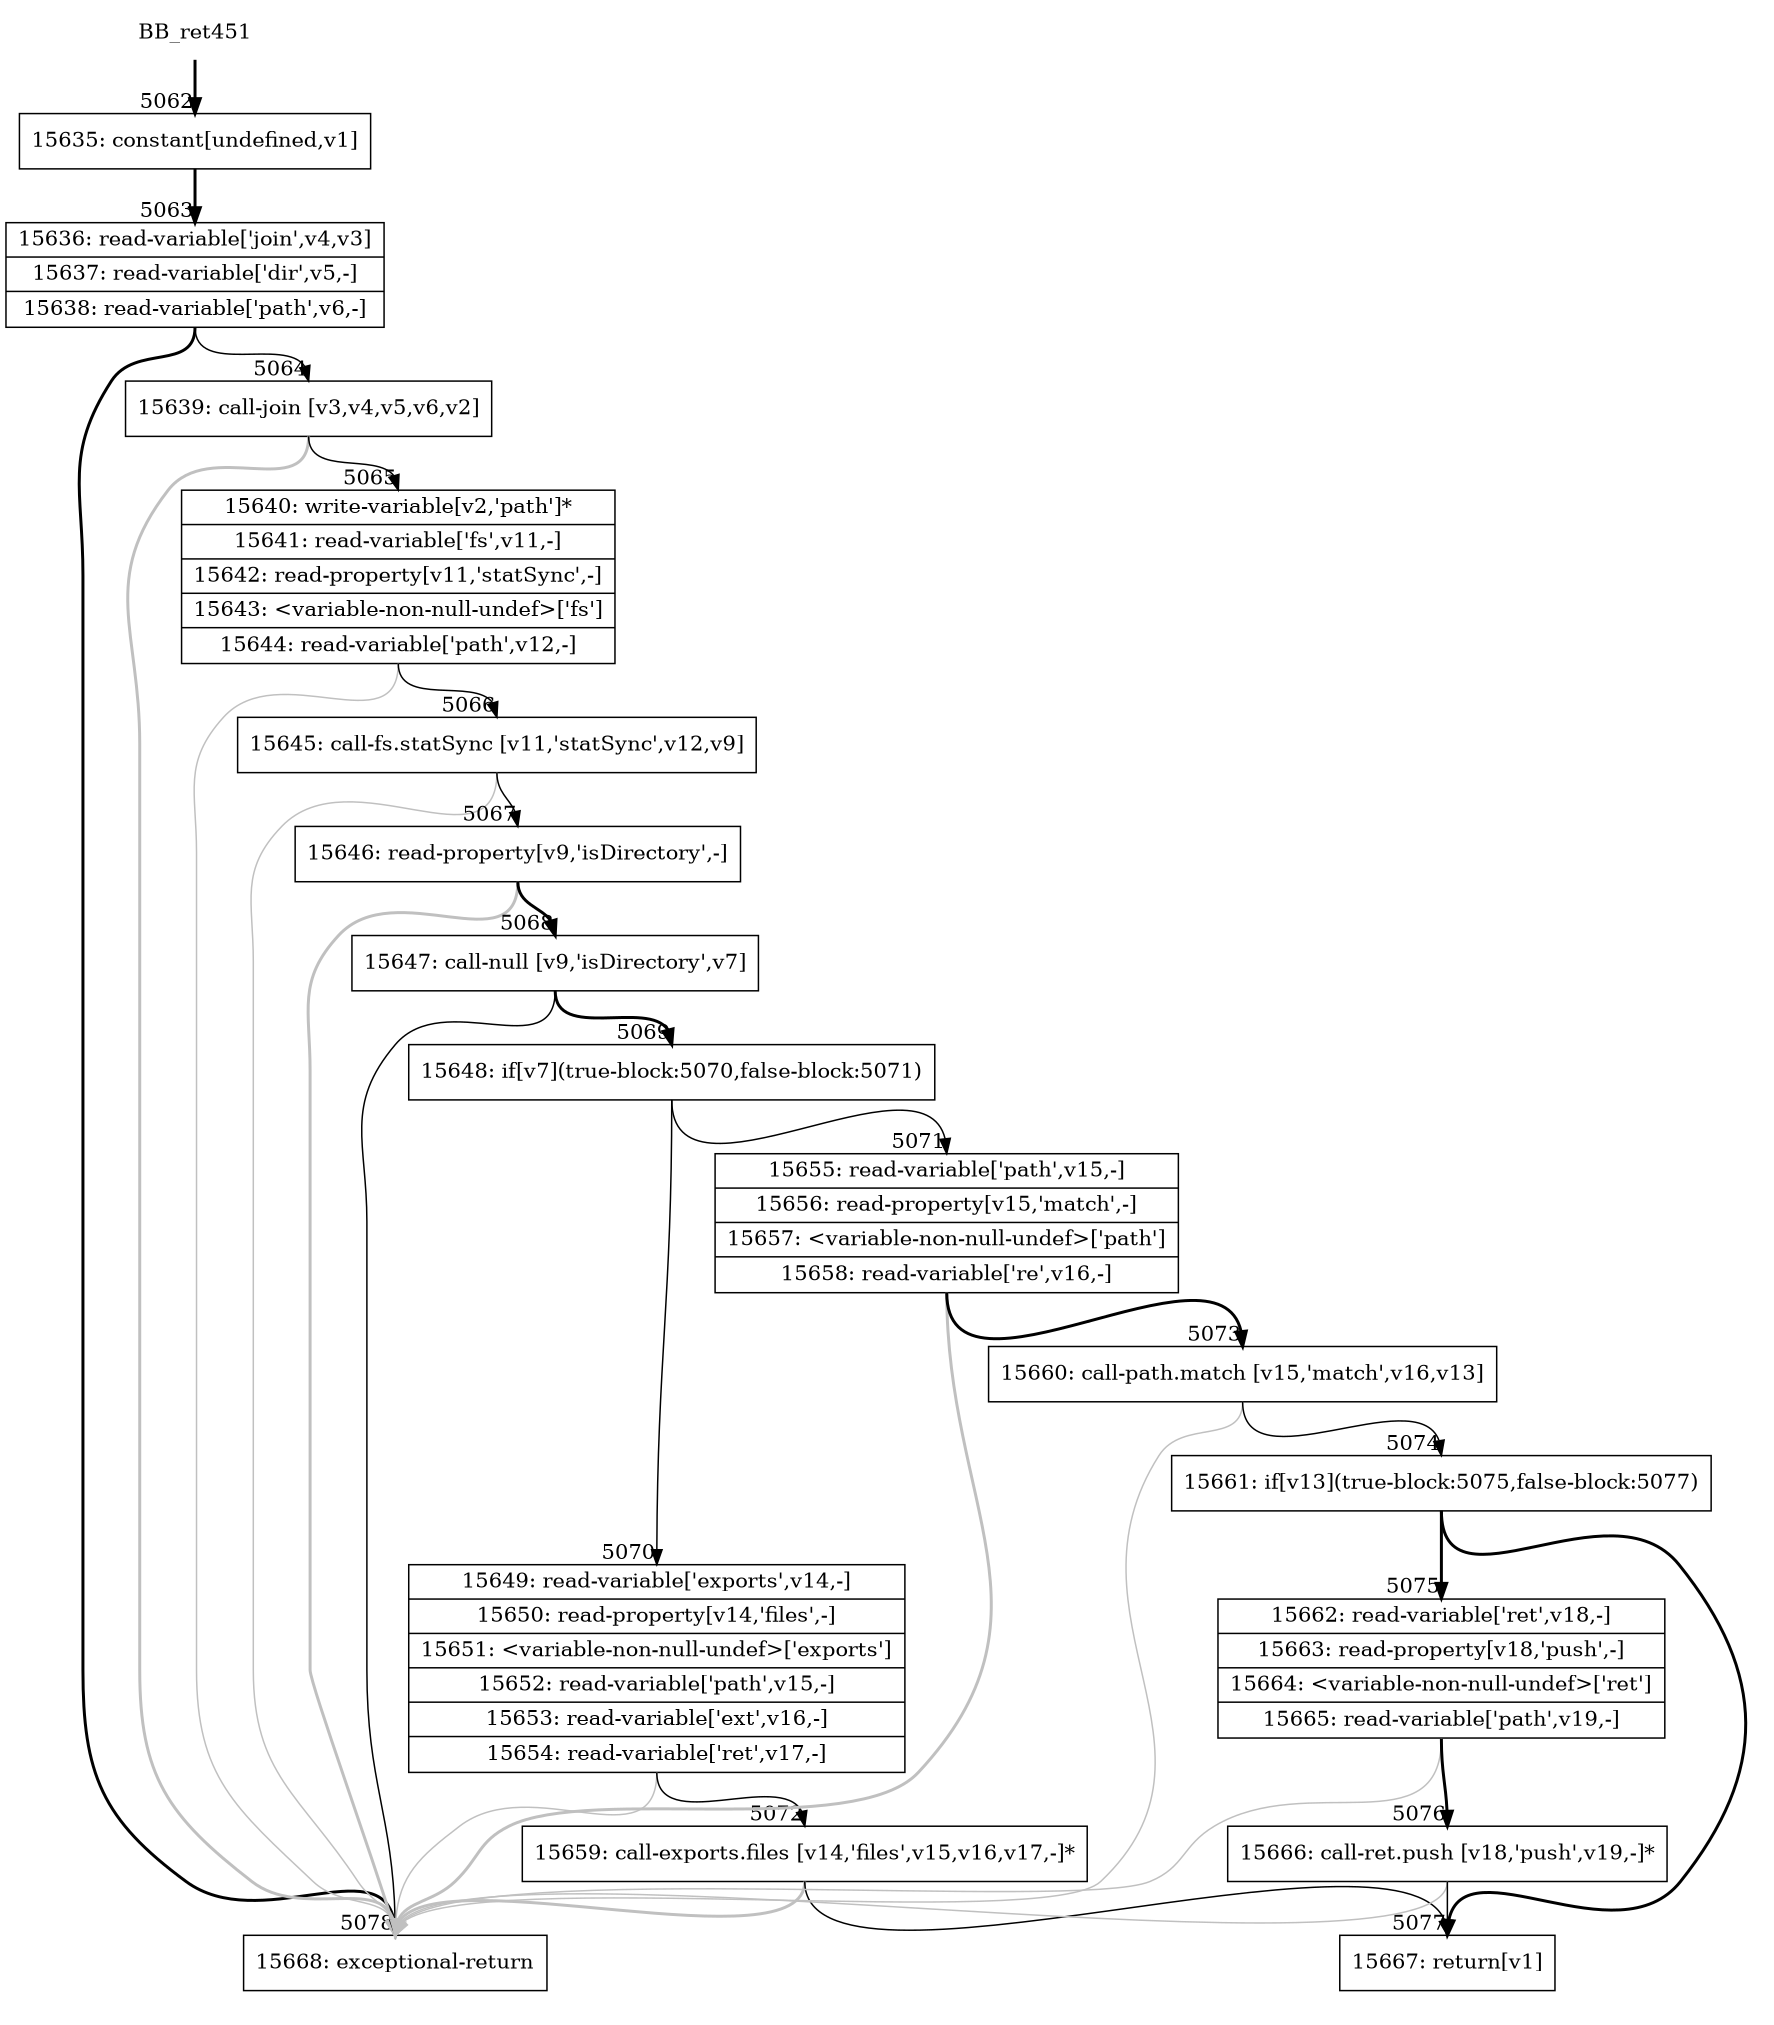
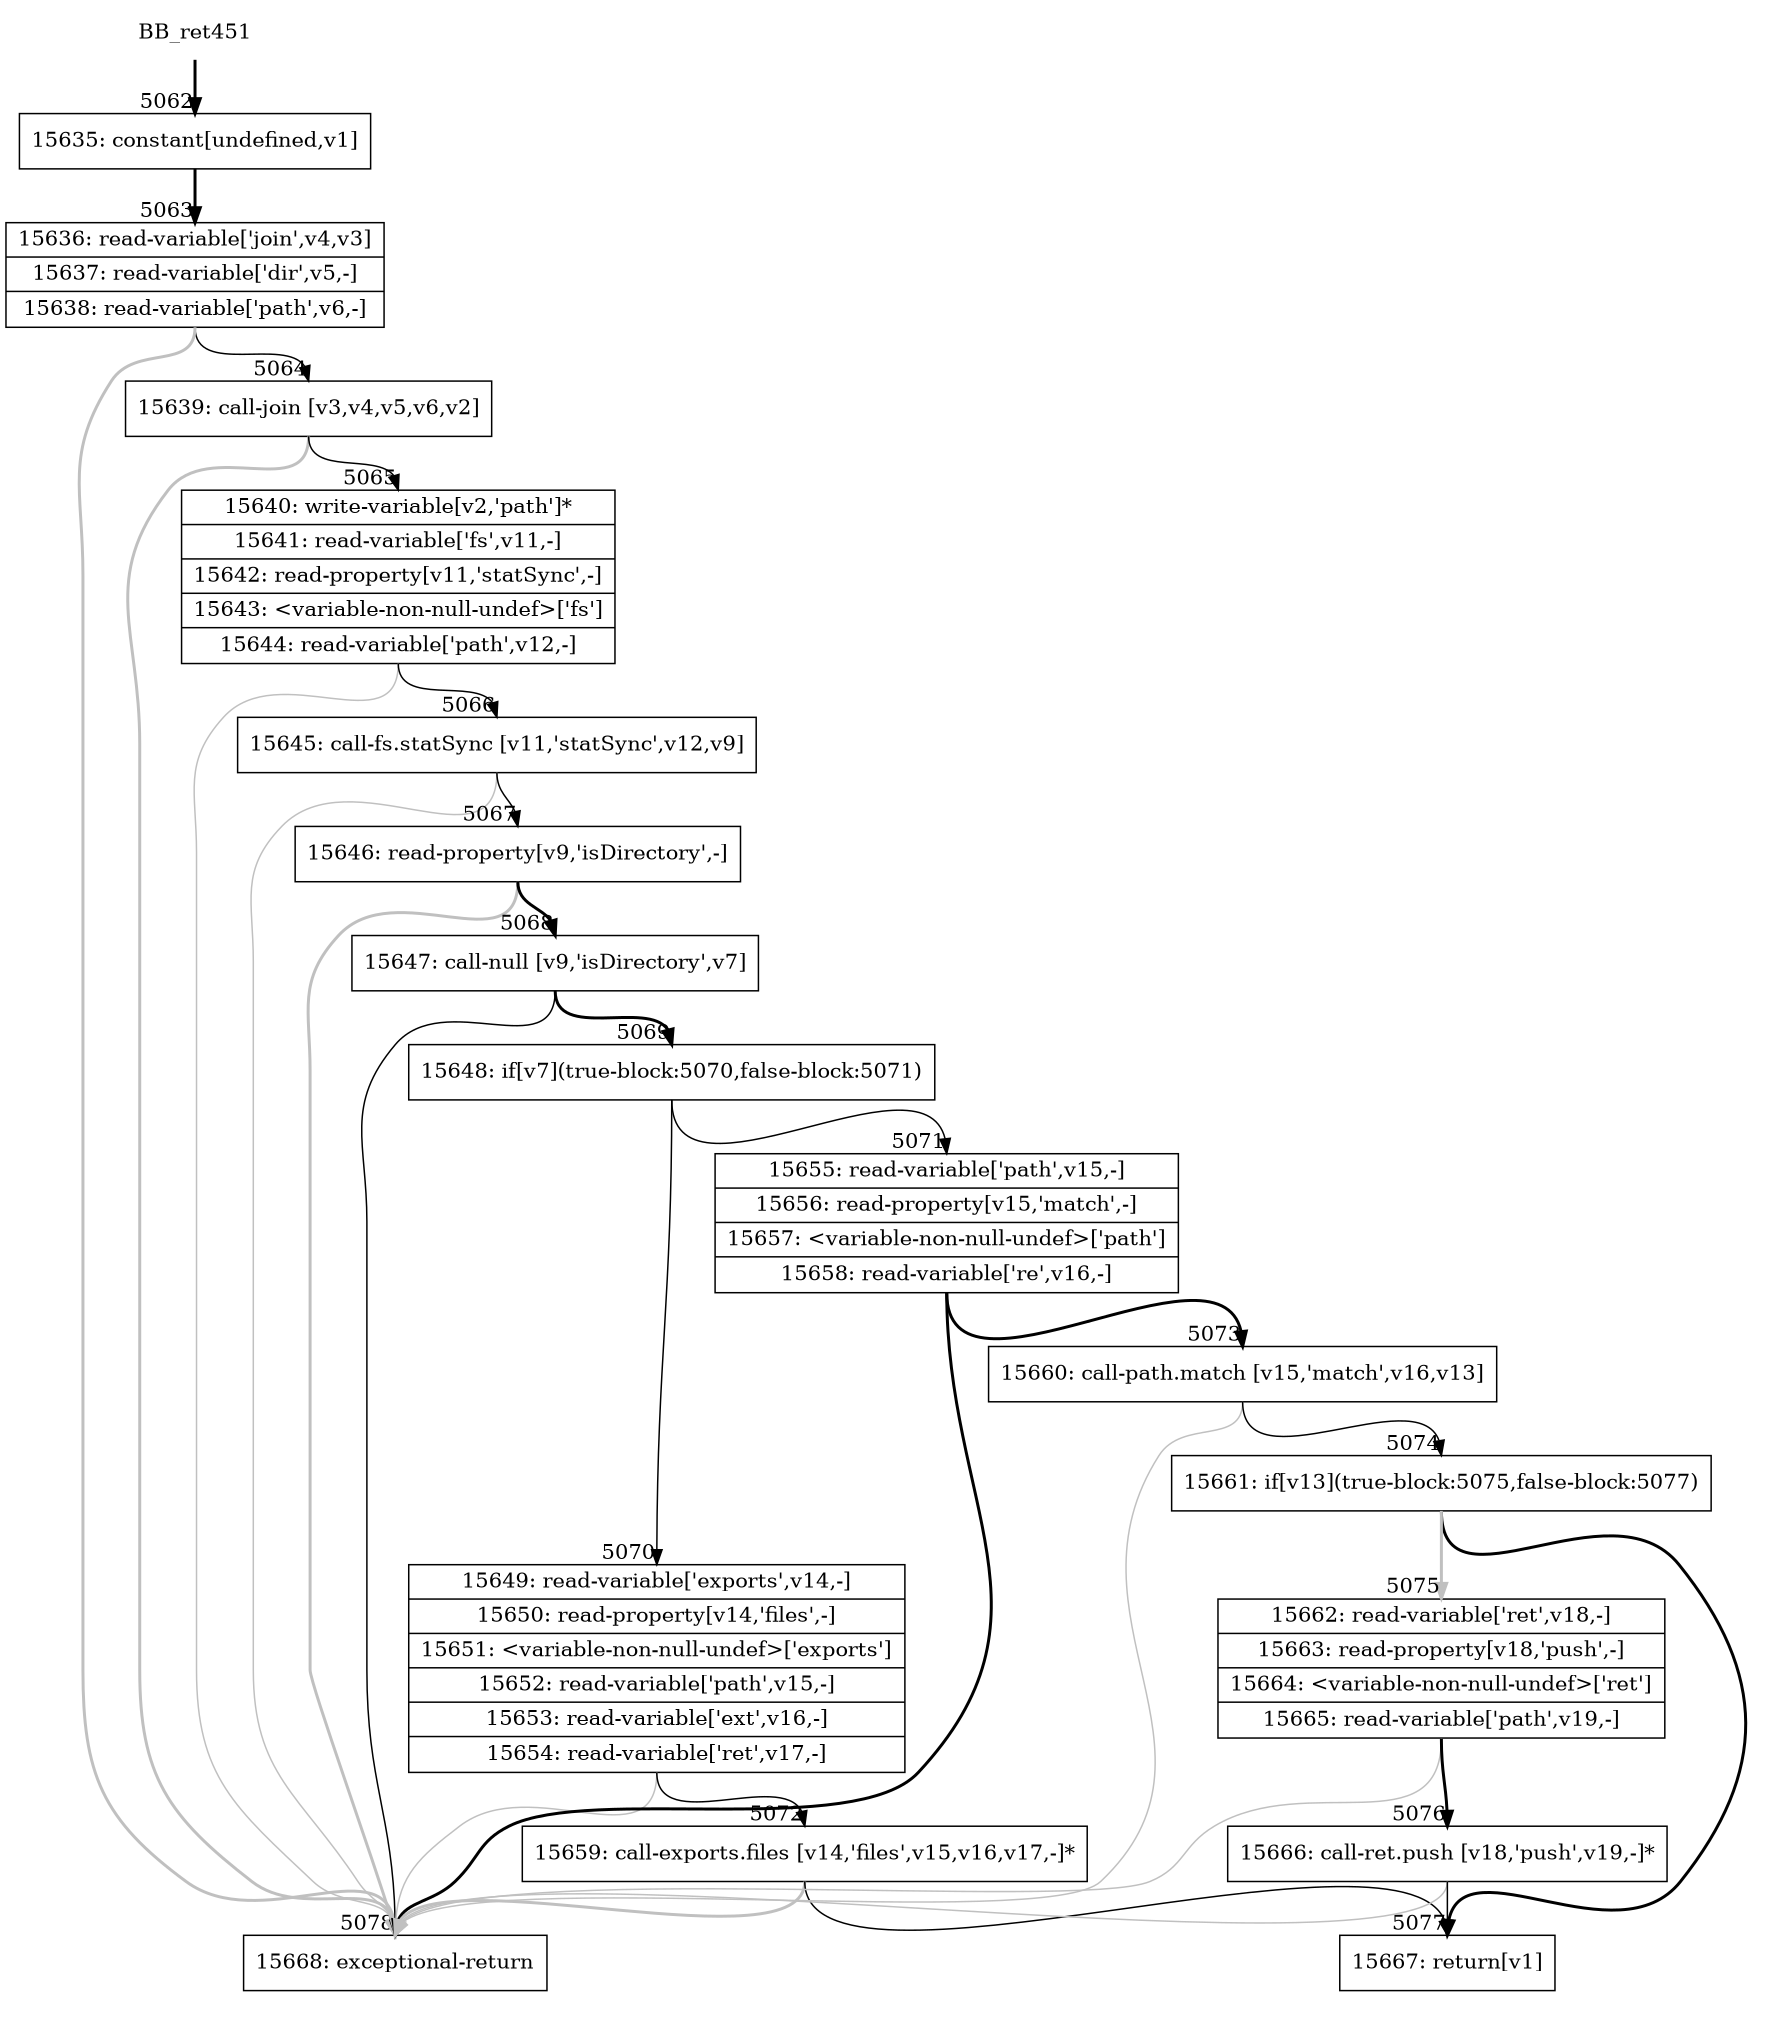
edge "15636: read-variable['join',v4,v3]" -> "15668: exceptional-return": color black -> gray
edge "15661: if[v13](true-block:5075,false-block:5077)" -> "15662: read-variable['ret',v18,-]": color black -> gray
edge "15655: read-variable['path',v15,-]" -> "15668: exceptional-return": color gray -> black
